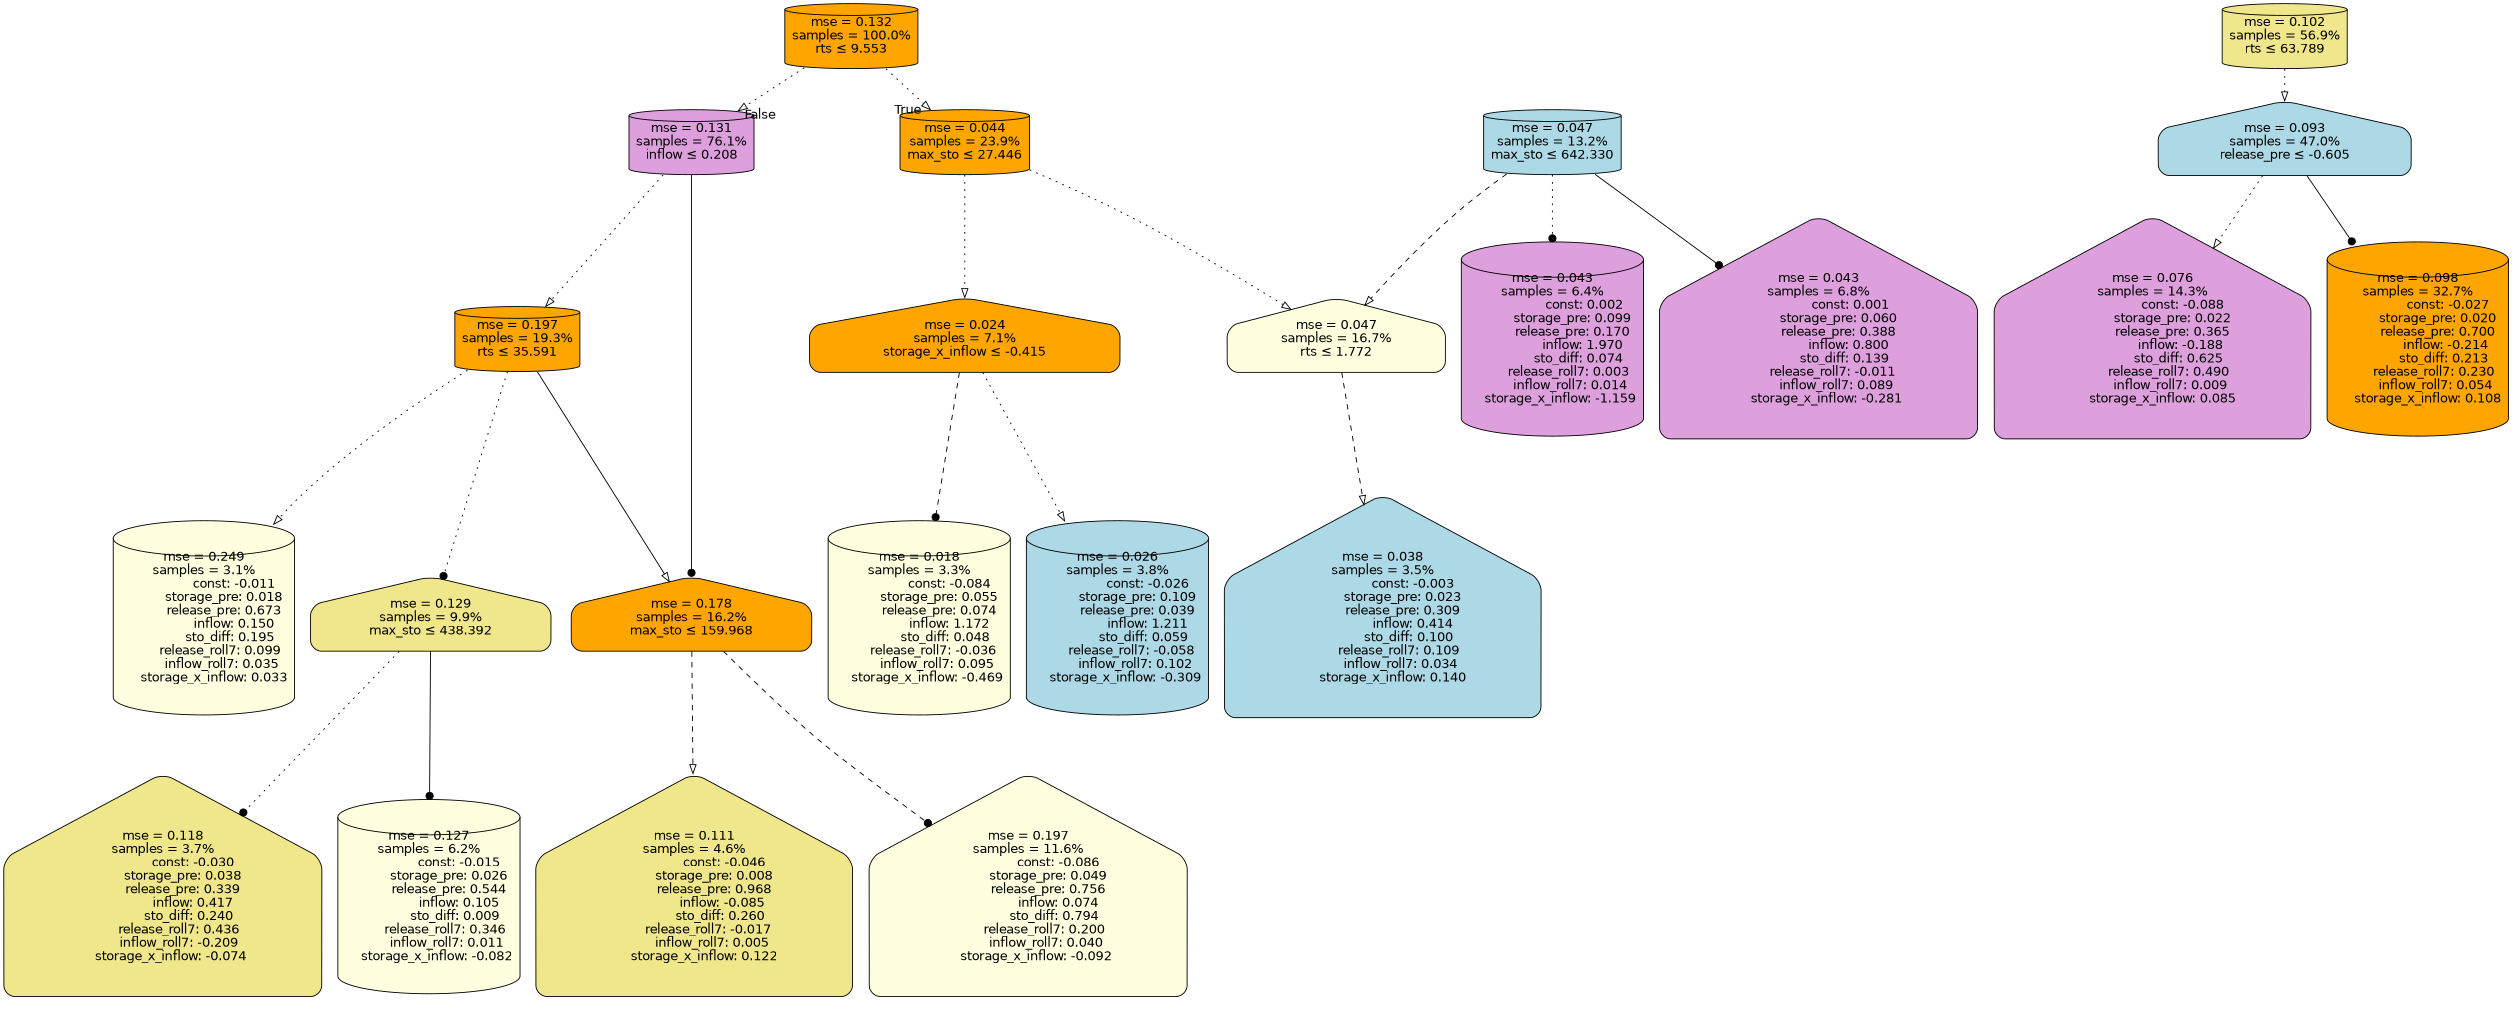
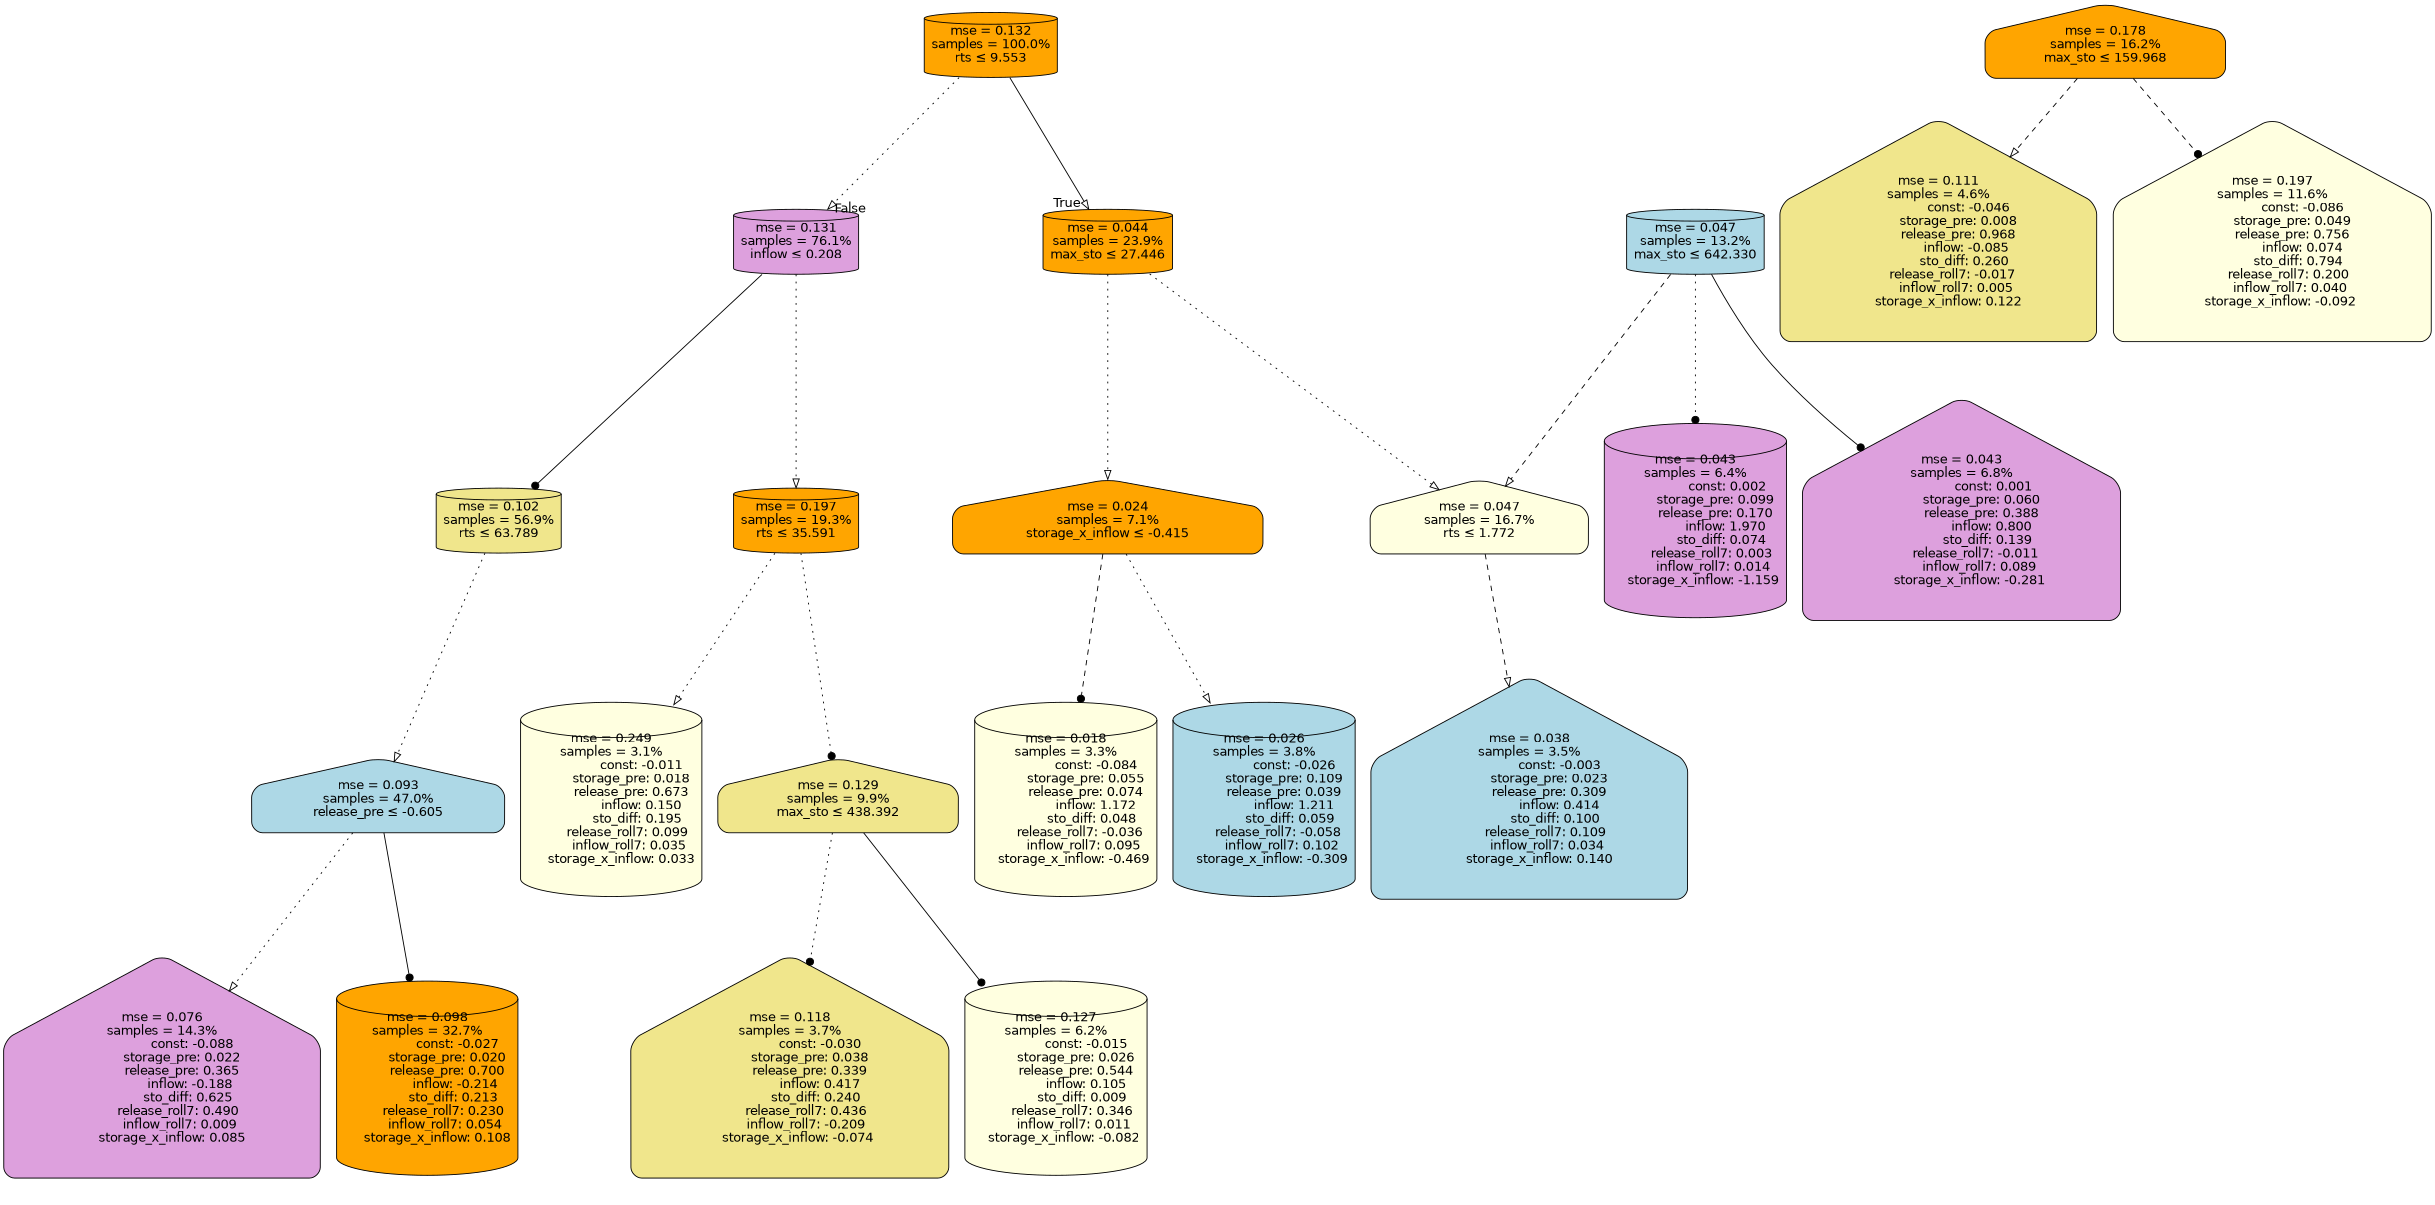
edge "mse = 0.132 samples = 100.0% rts ≤ 9.553" -> "mse = 0.044 samples = 23.9% max_sto ≤ 27.446": style dotted -> solid
edge "mse = 0.131 samples = 76.1% inflow ≤ 0.208" -> "mse = 0.178 samples = 16.2% max_sto ≤ 159.968": now "mse = 0.131 samples = 76.1% inflow ≤ 0.208" -> "mse = 0.102 samples = 56.9% rts ≤ 63.789"
edge "mse = 0.197 samples = 19.3% rts ≤ 35.591" -> "mse = 0.178 samples = 16.2% max_sto ≤ 159.968": removed
